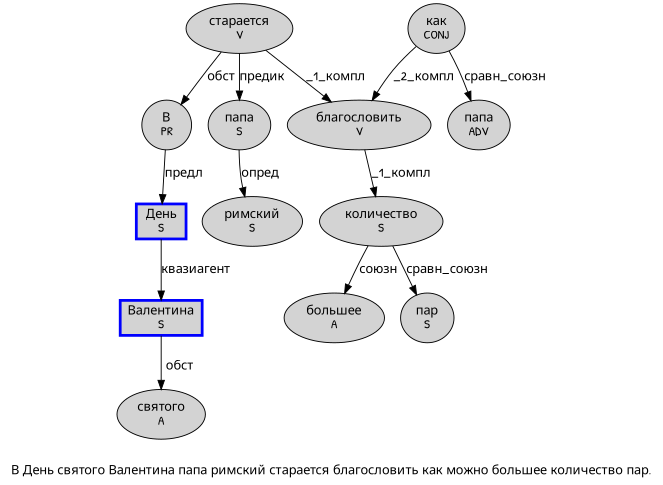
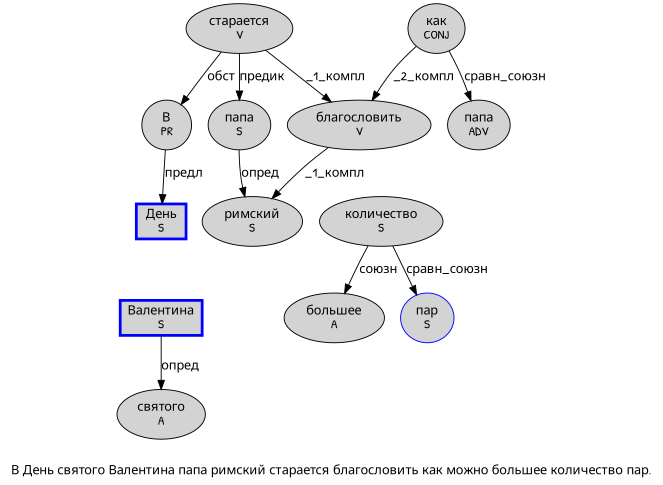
edge "благословить V" -> "количество S": now "благословить V" -> "римский S"
edge "День S" -> "Валентина S": removed, label "квазиагент"
node "пар S": color black -> blue
edge "Валентина S" -> "святого A": label "обст" -> "опред"
